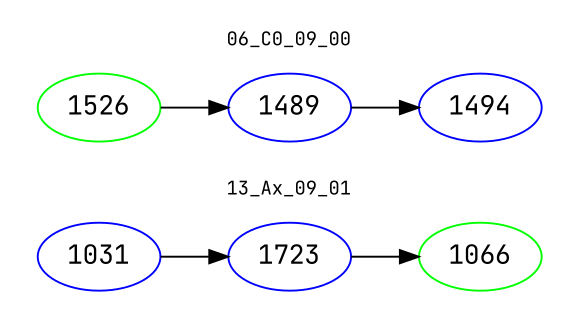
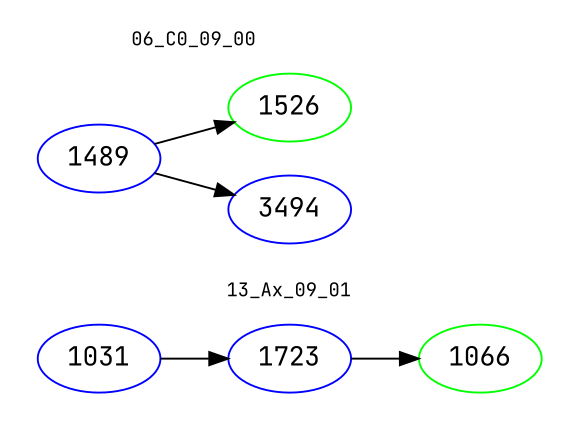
edge "1526" -> "1489": reversed
node "1494": label "1494" -> "3494"
